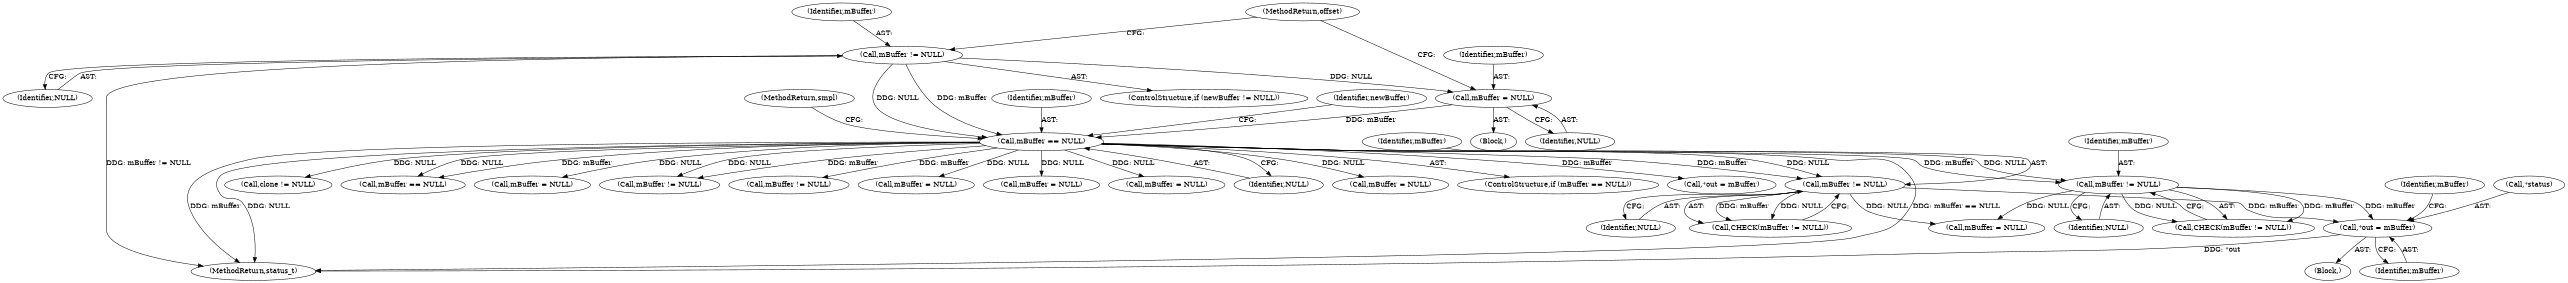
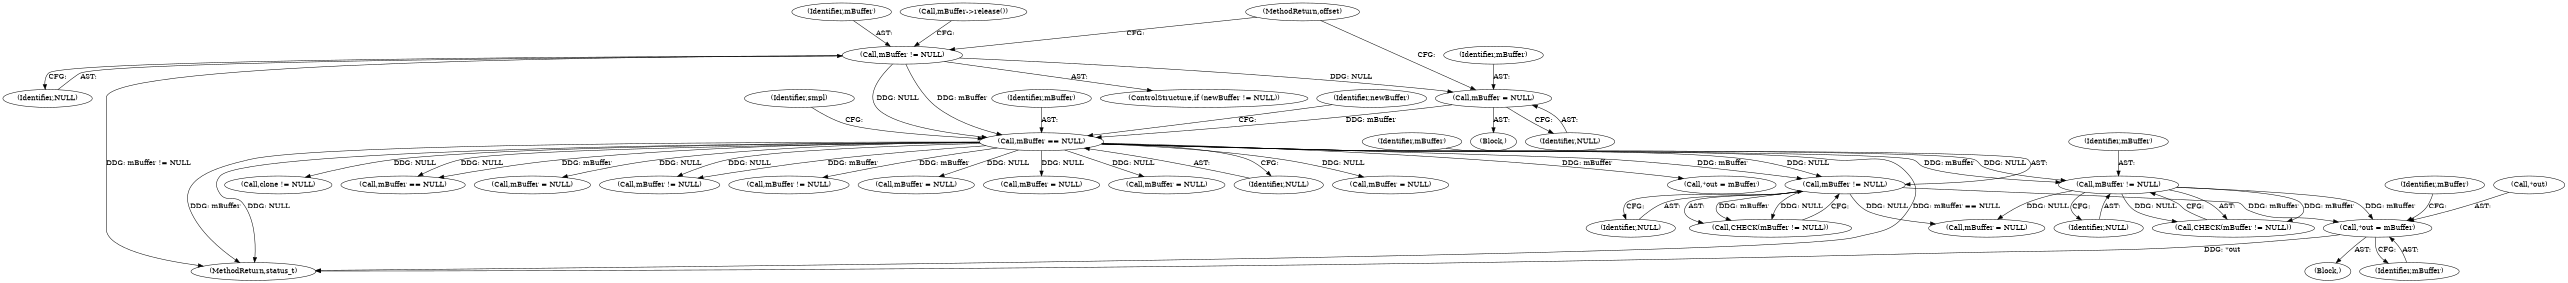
node "(Call,mBuffer->release())": added
node "(MethodReturn,smpl)": label "(MethodReturn,smpl)" -> "(Identifier,smpl)"
node "(ControlStructure,if (mBuffer == NULL))": removed
node "(Call,*status)": label "(Call,*status)" -> "(Call,*out)"
